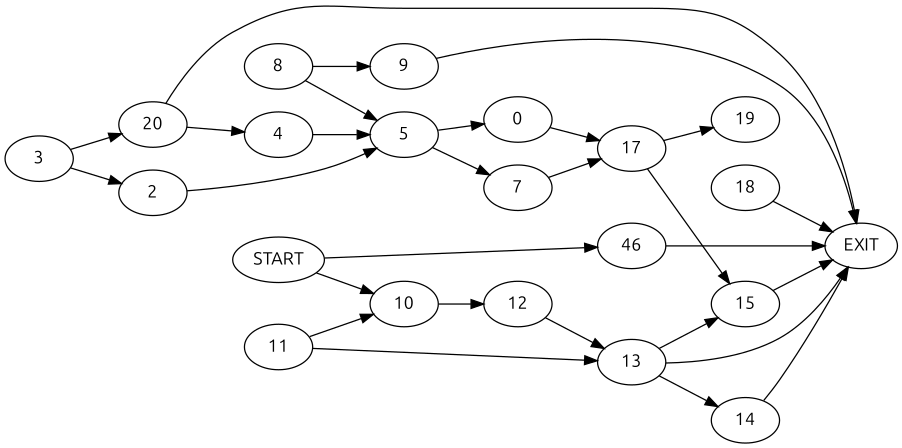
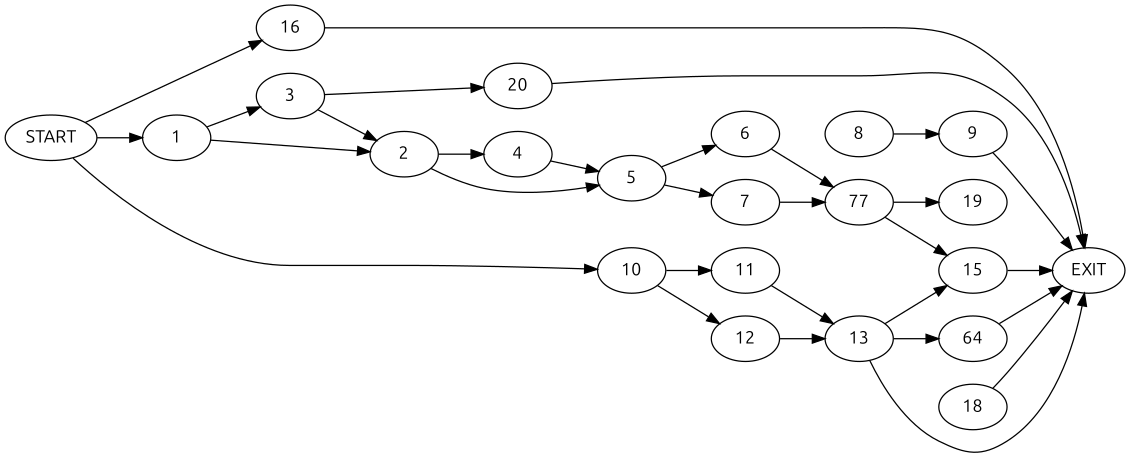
edge "8" -> "5": removed
node "0": label "0" -> "6"
edge "20" -> "4": now "2" -> "4"
node "1": added
node "17": label "17" -> "77"
node "46": label "46" -> "16"
edge "11" -> "10": reversed
node "14": label "14" -> "64"
